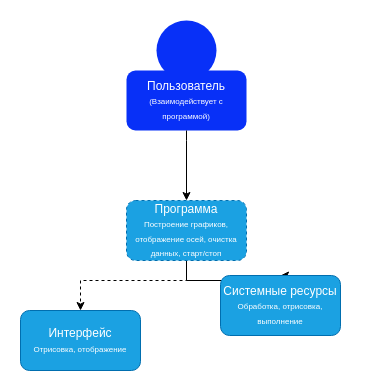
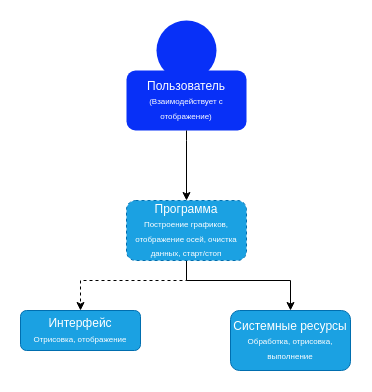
node "Пользователь (Взаимодействует с программой)": label "Пользователь (Взаимодействует с программой)" -> "Пользователь (Взаимодействует с отображение)"
node "Системные ресурсы Обработка, отрисовка, выполнение": moved (281, 306) -> (291, 341)
node "Интерфейс Отрисовка, отображение": size 120x60 -> 120x40
